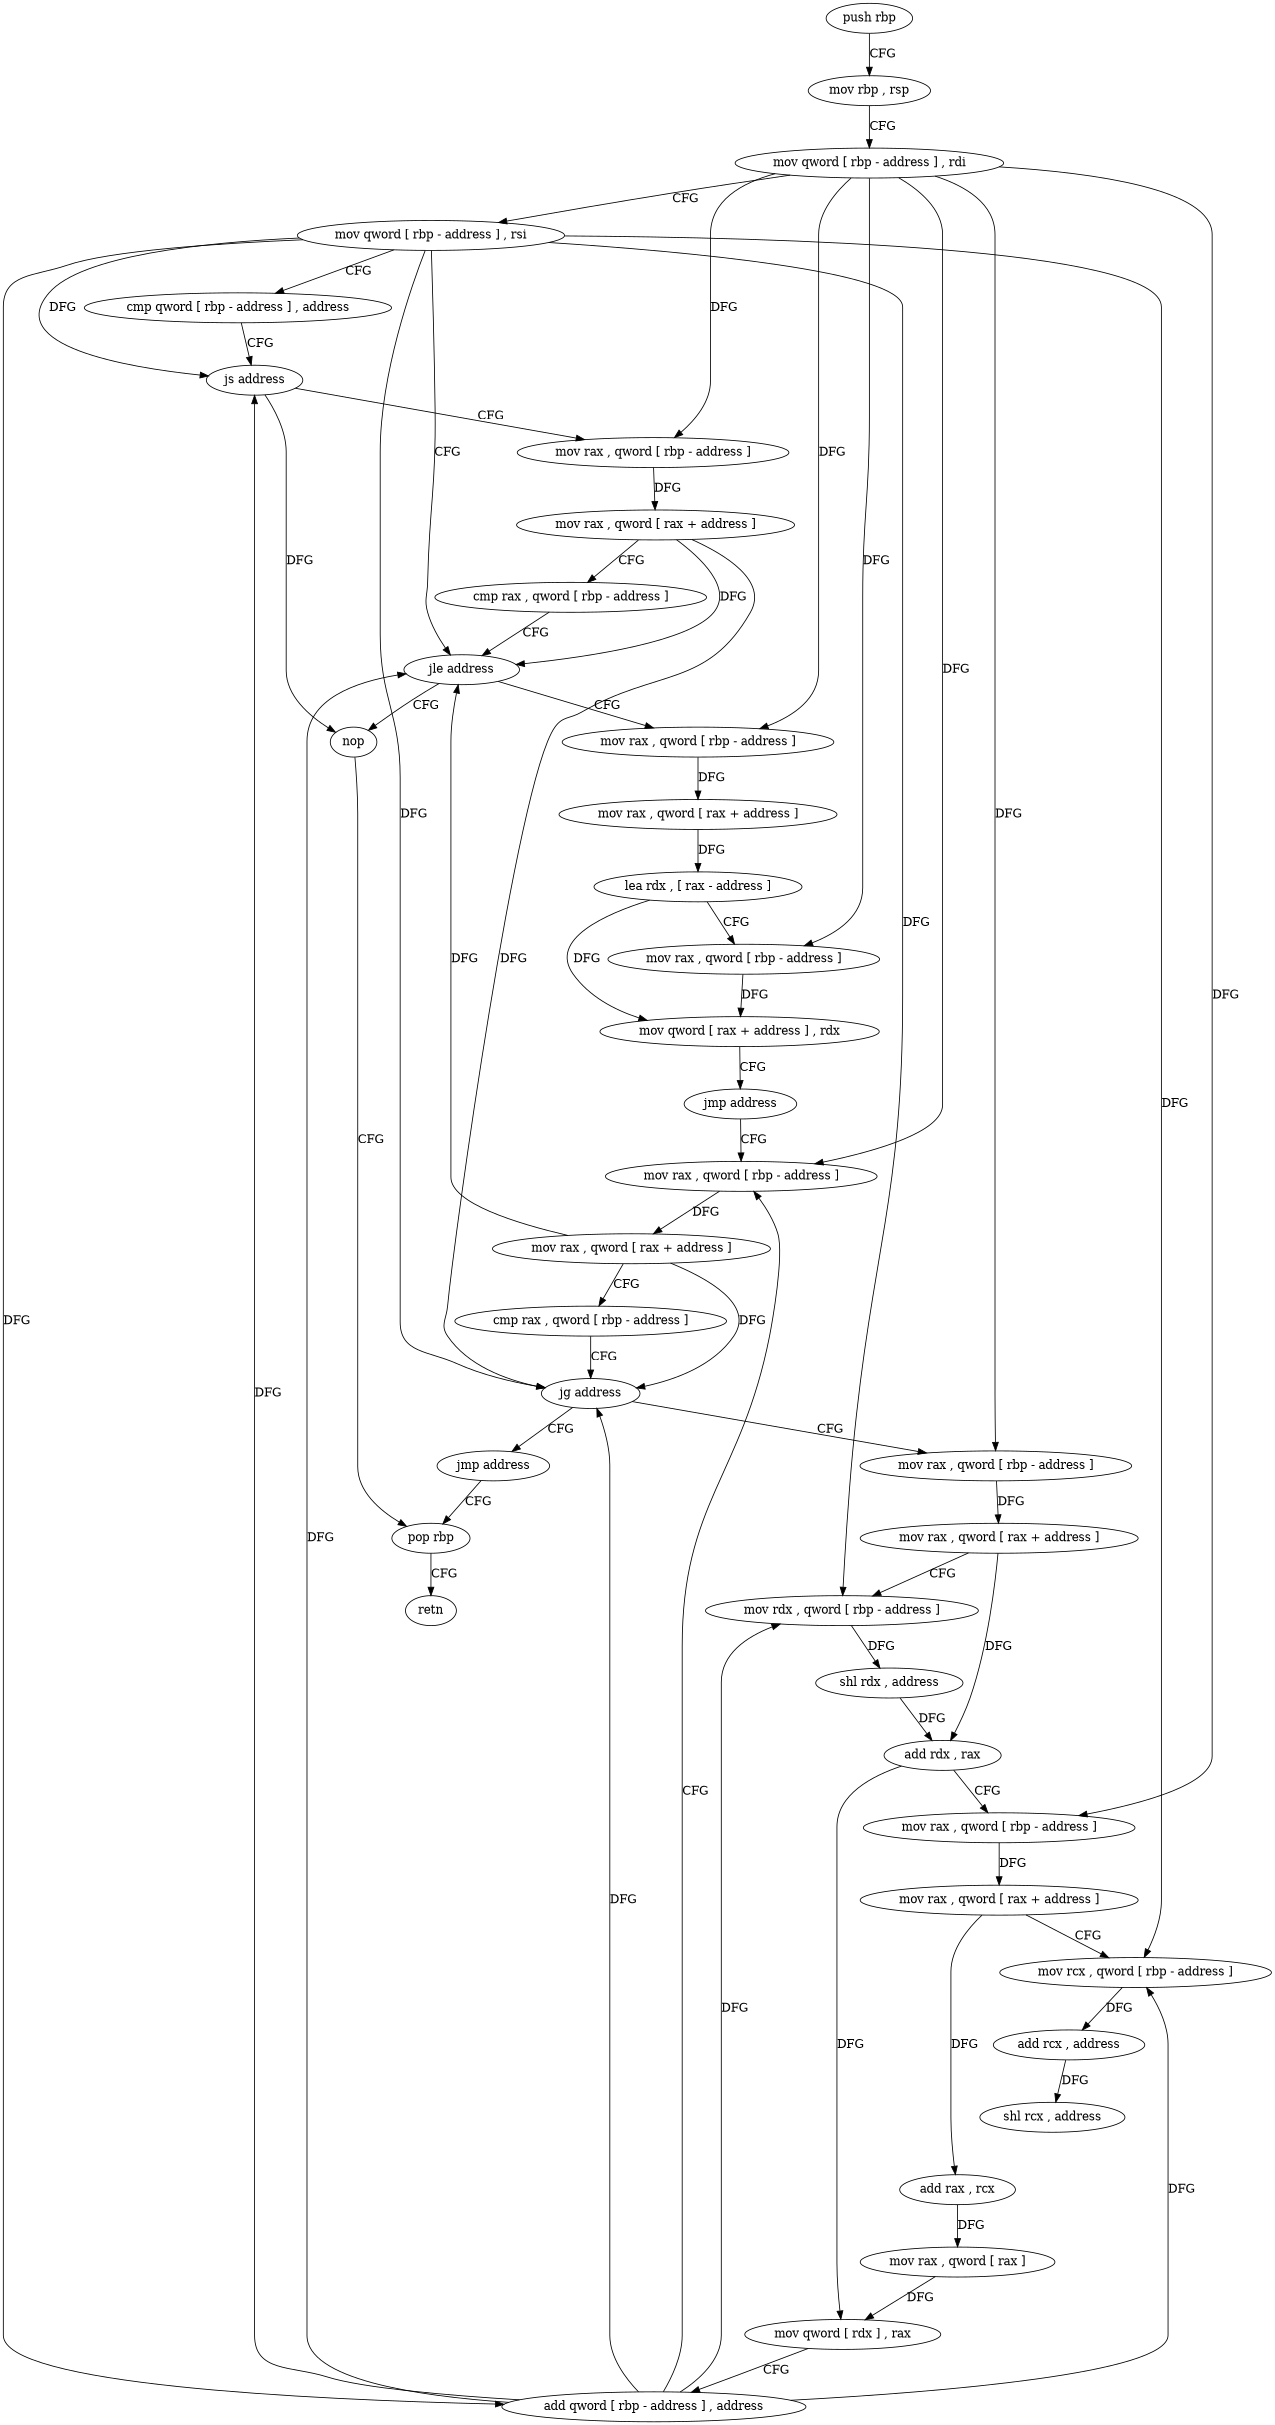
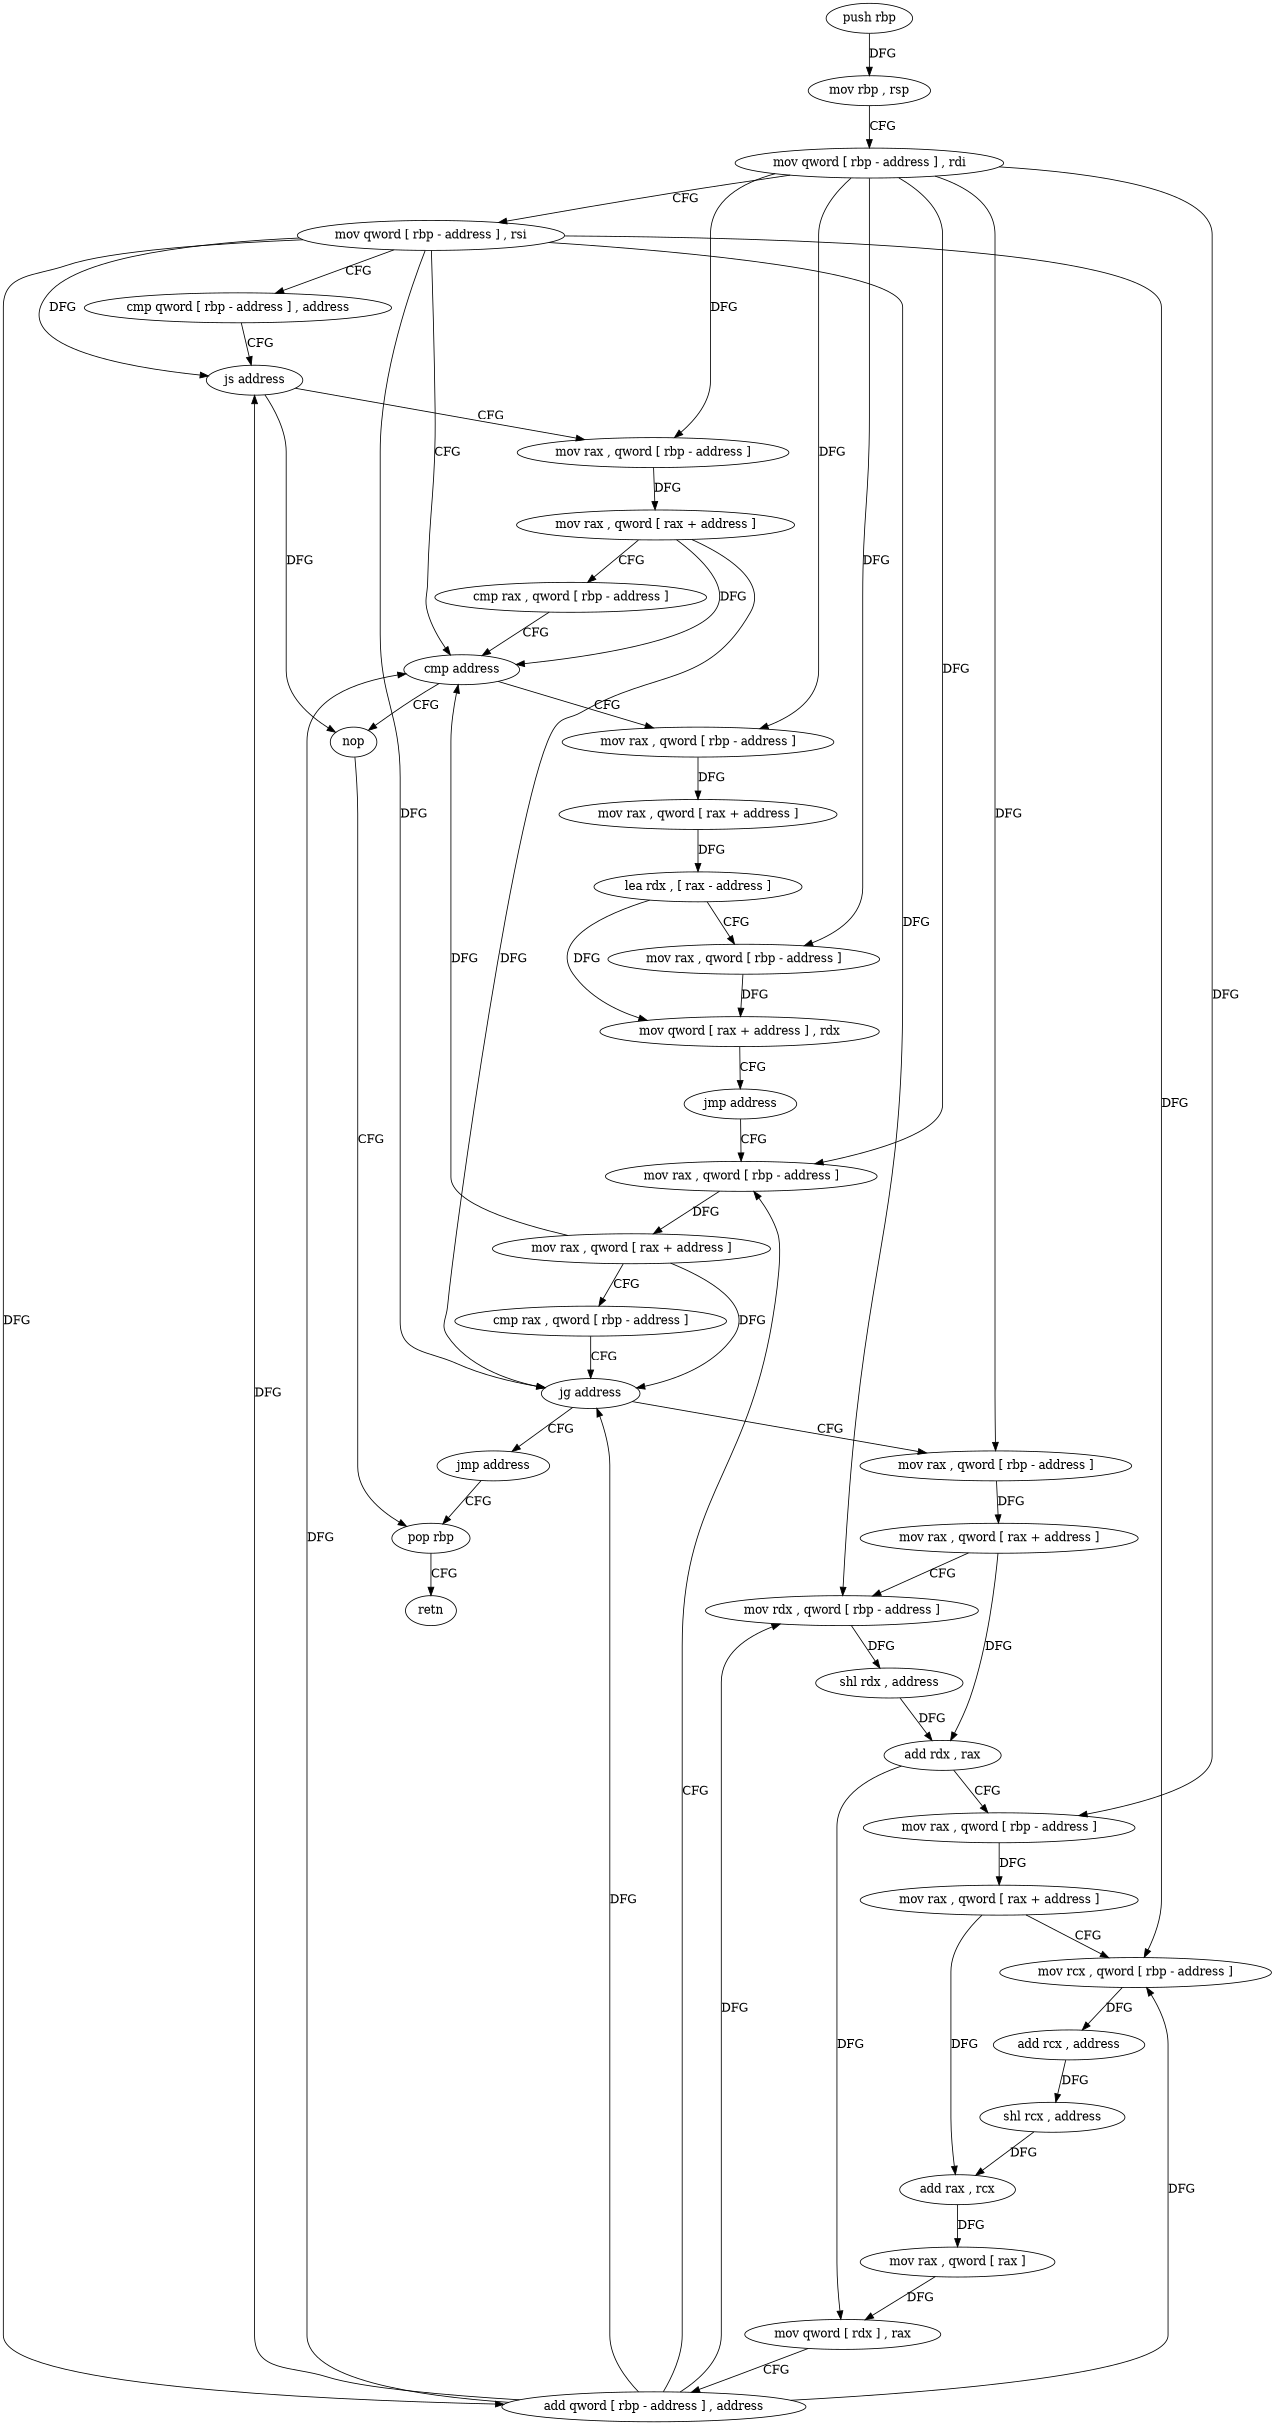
edge "push rbp" -> "mov rbp , rsp": label "CFG" -> "DFG"
node "jle address": label "jle address" -> "cmp address"
edge "shl rcx , address" -> "add rax , rcx": added, label "DFG"
